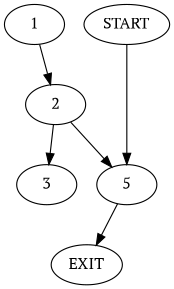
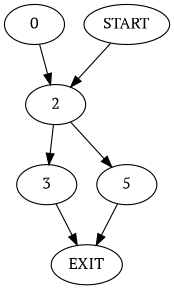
node "1": label "1" -> "0"
edge "START" -> "5": now "START" -> "2"
edge "3" -> "EXIT": added
